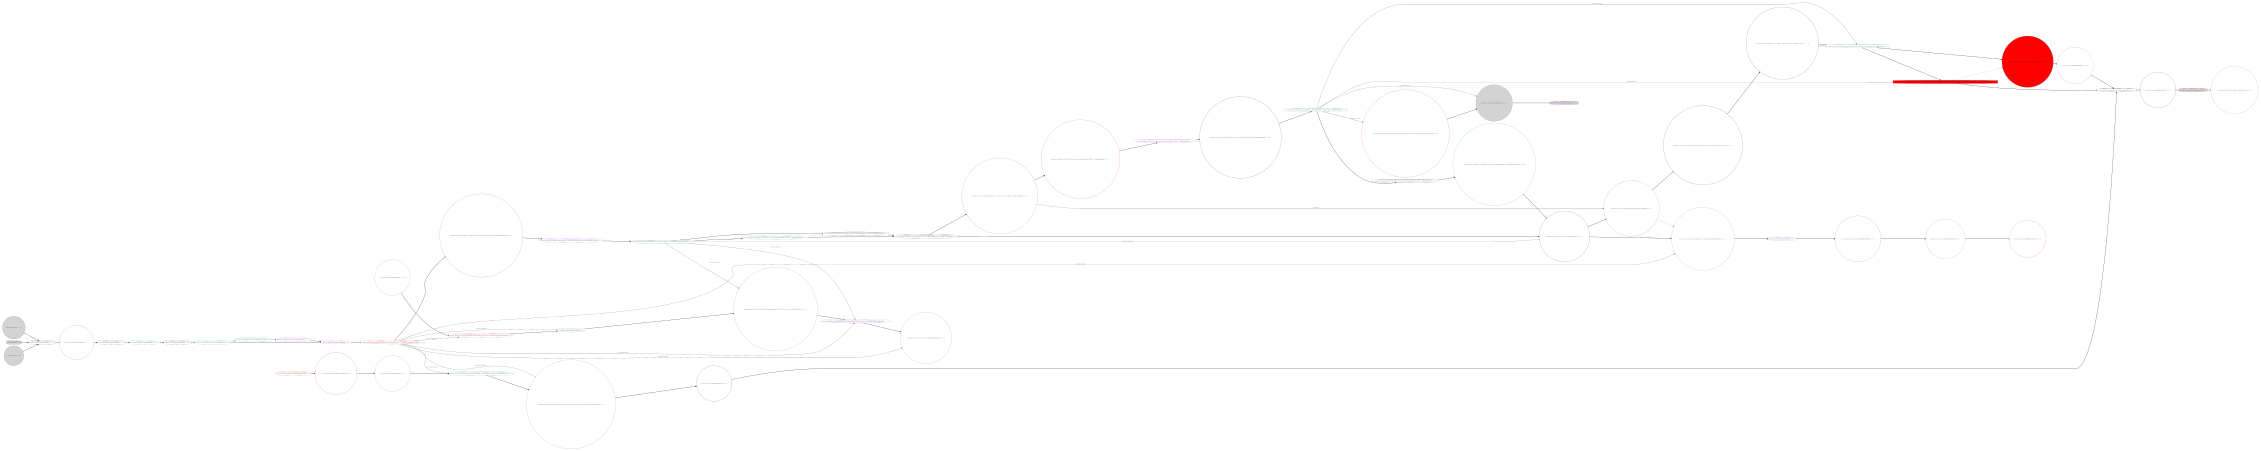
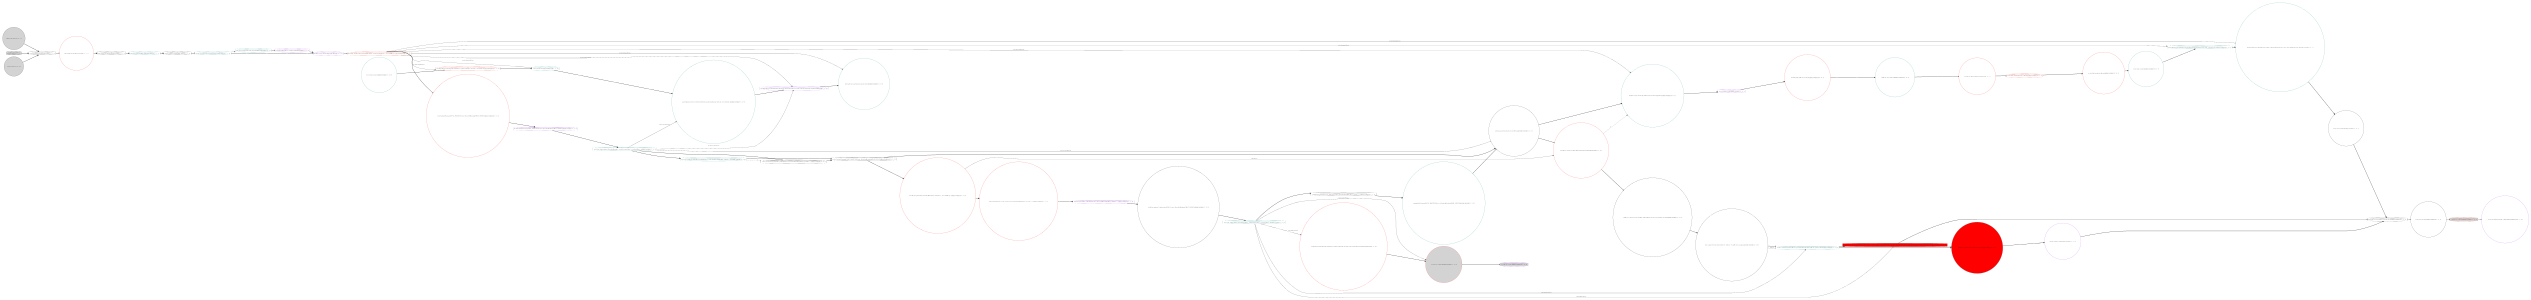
edge "PowerMock.replayAll()@@@22@@@['0', '0', '1']" -> "workerTask.initialize(TASK_CONFIG)@@@23@@@['0', '0', '1']": added
